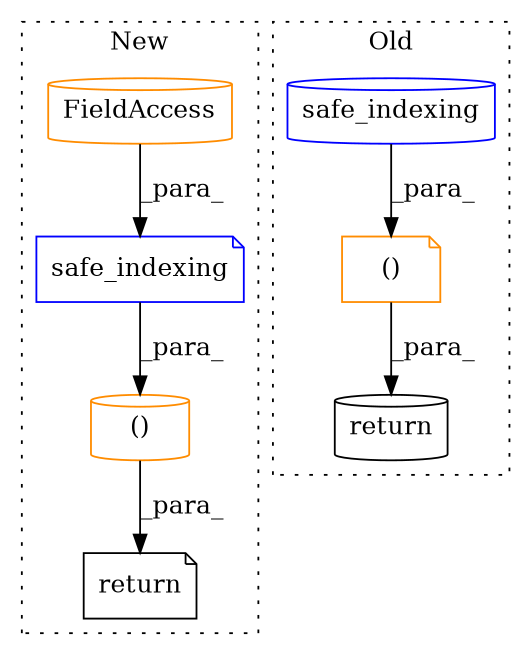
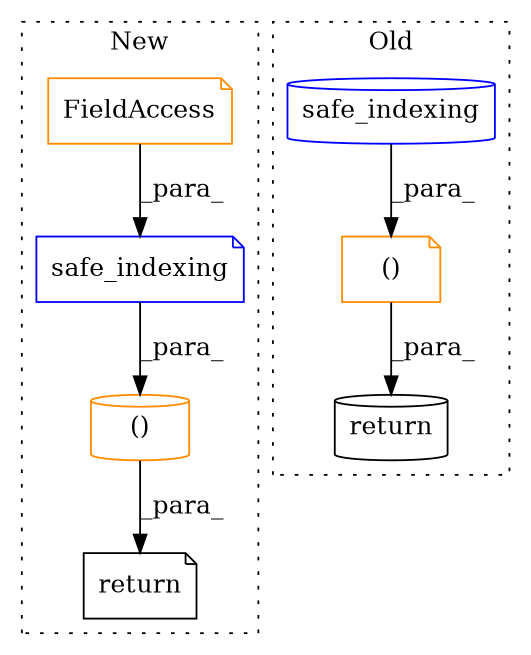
node "FieldAccess": shape cylinder -> note
